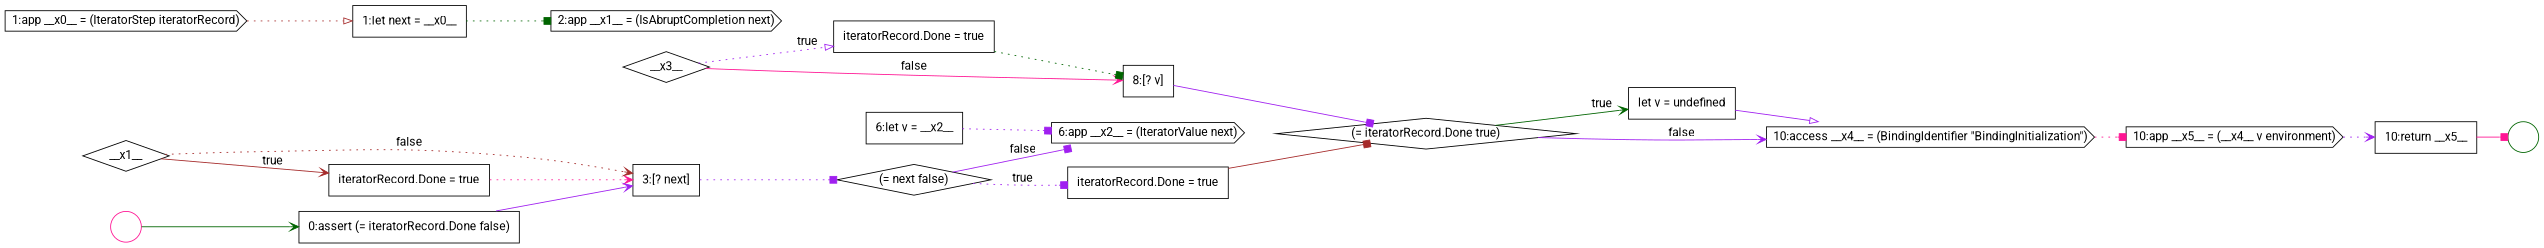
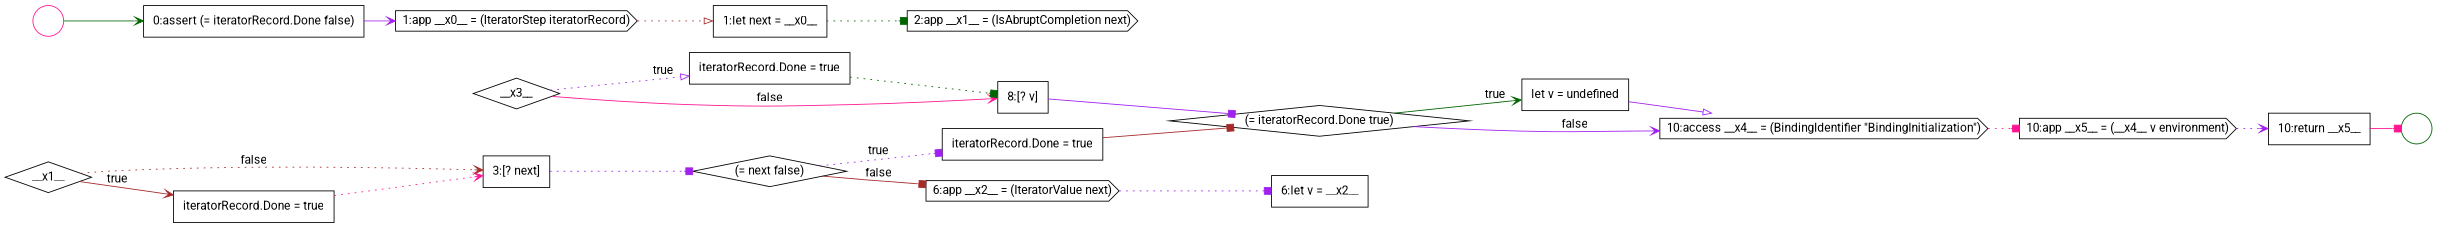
edge "6:let v = __x2__" -> "6:app __x2__ = (IteratorValue next)": reversed
edge "(= next false)" -> "6:app __x2__ = (IteratorValue next)": color purple -> brown
edge "0:assert (= iteratorRecord.Done false)" -> "3:[? next]": now "0:assert (= iteratorRecord.Done false)" -> "1:app __x0__ = (IteratorStep iteratorRecord)"
